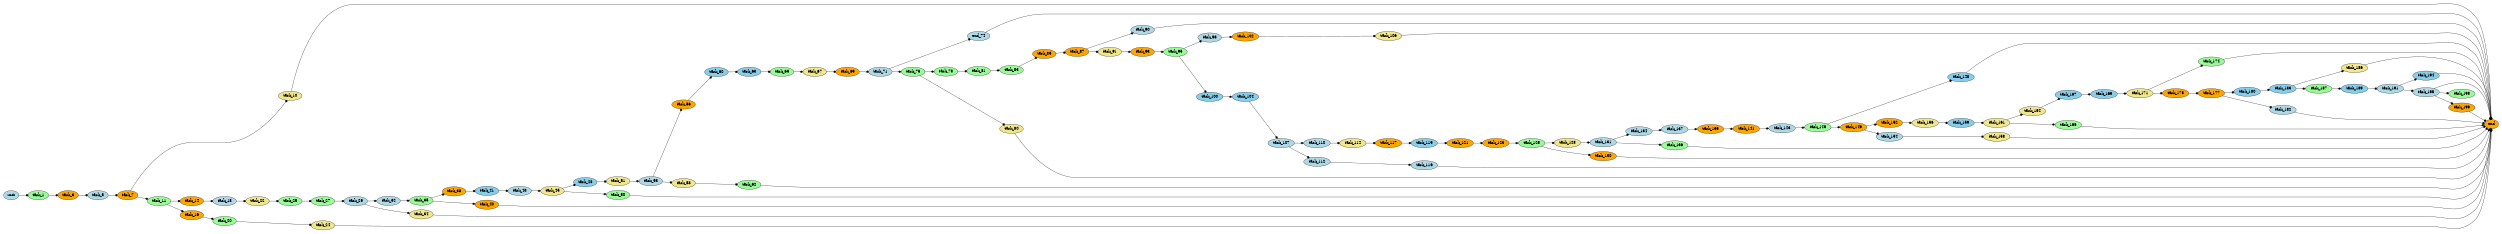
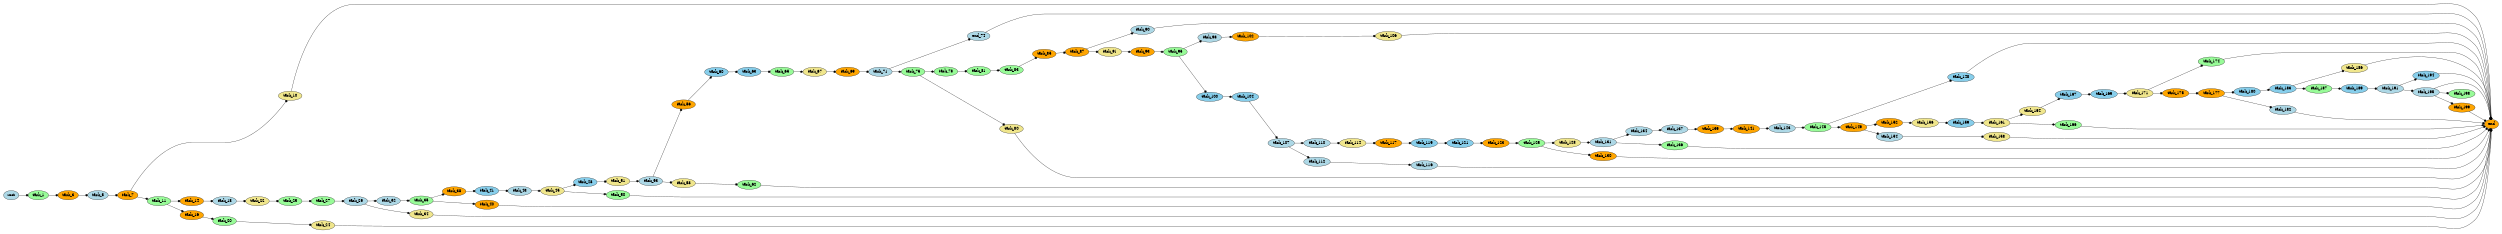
edge "task_183" -> "task_186": arrowhead diamond -> dot
node "task_121": fillcolor orange -> skyblue
